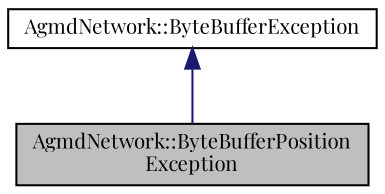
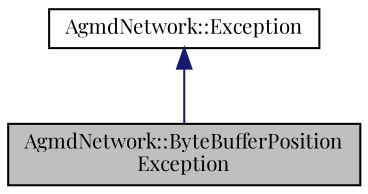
node "AgmdNetwork::ByteBufferException": label "AgmdNetwork::ByteBufferException" -> "AgmdNetwork::Exception"
